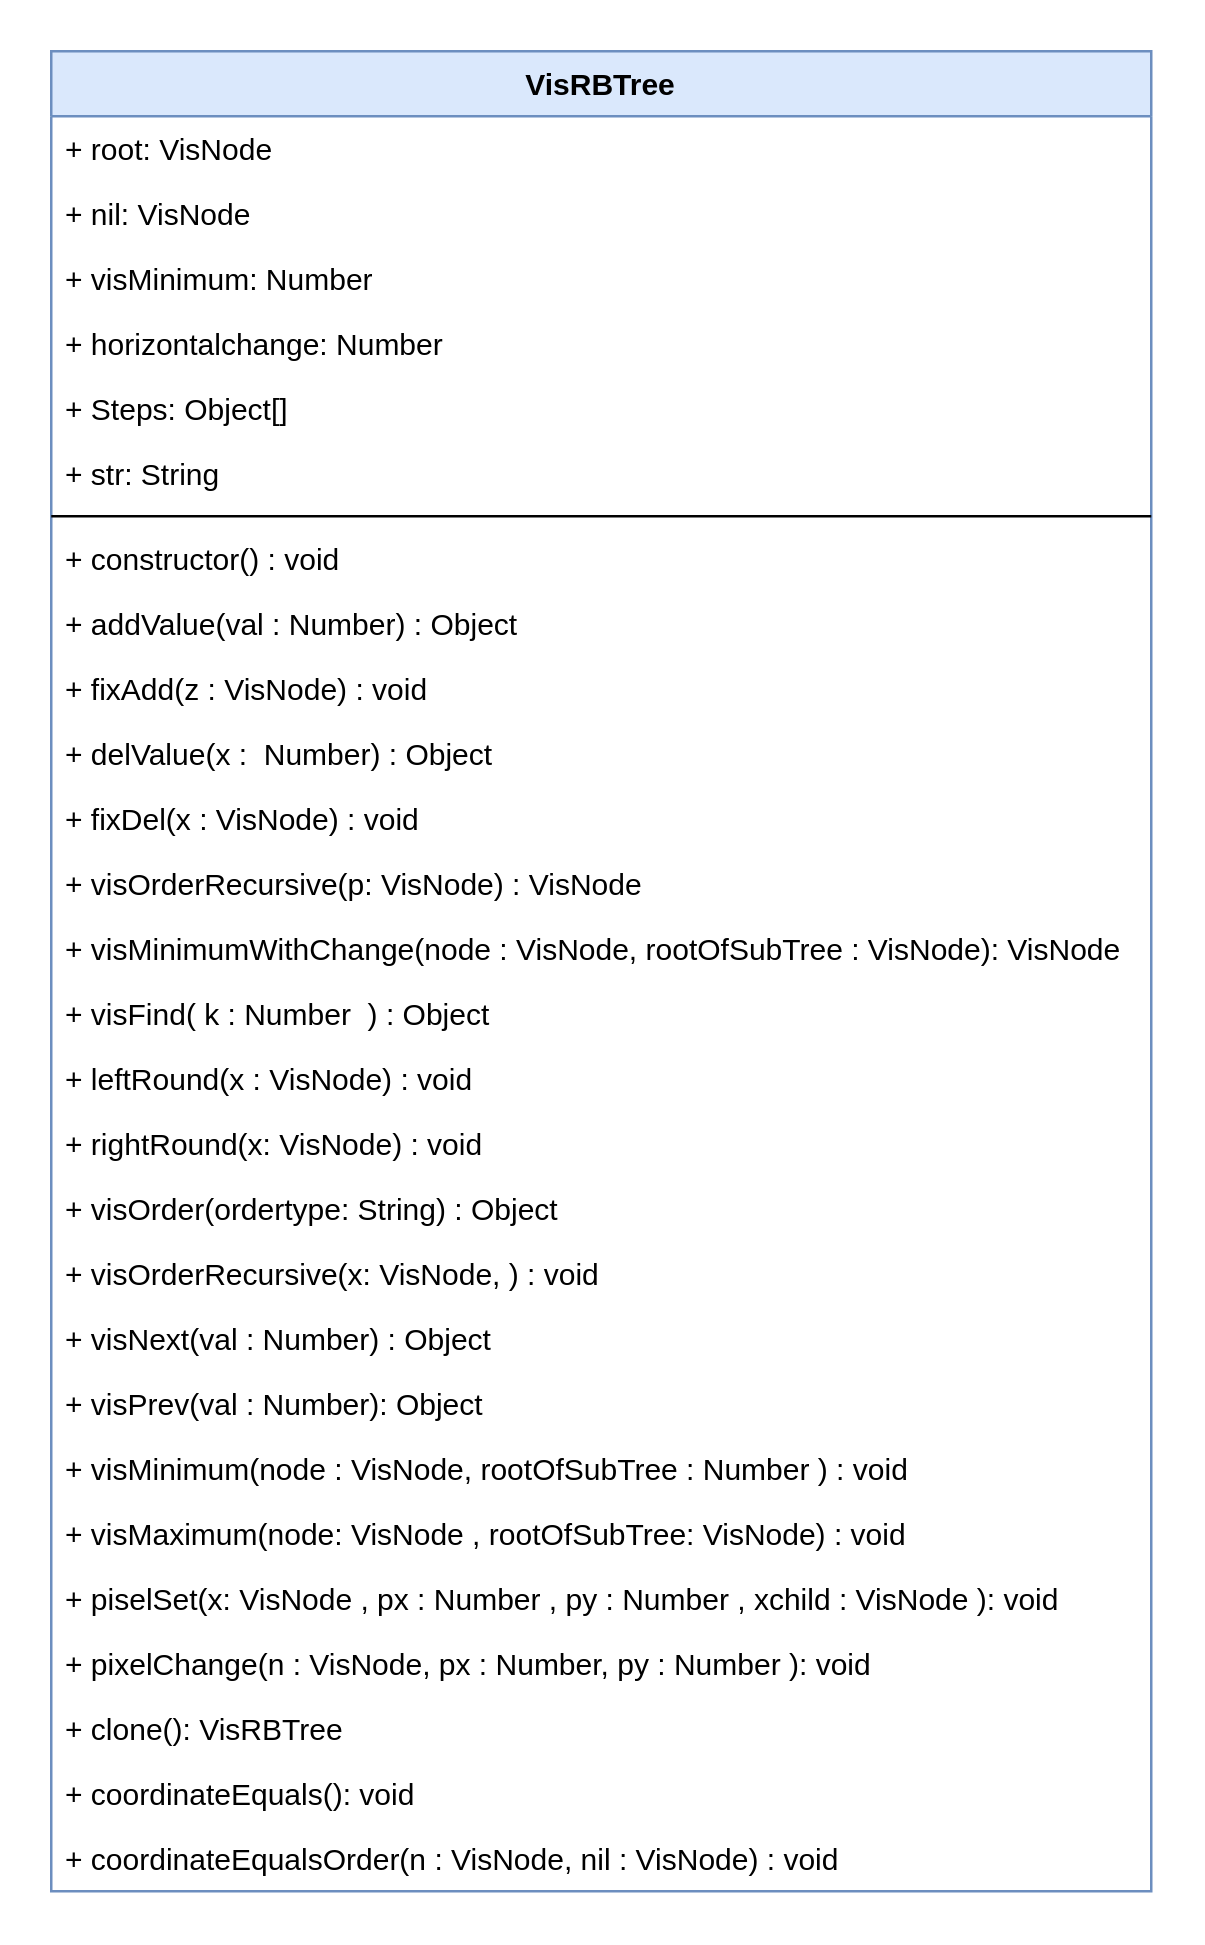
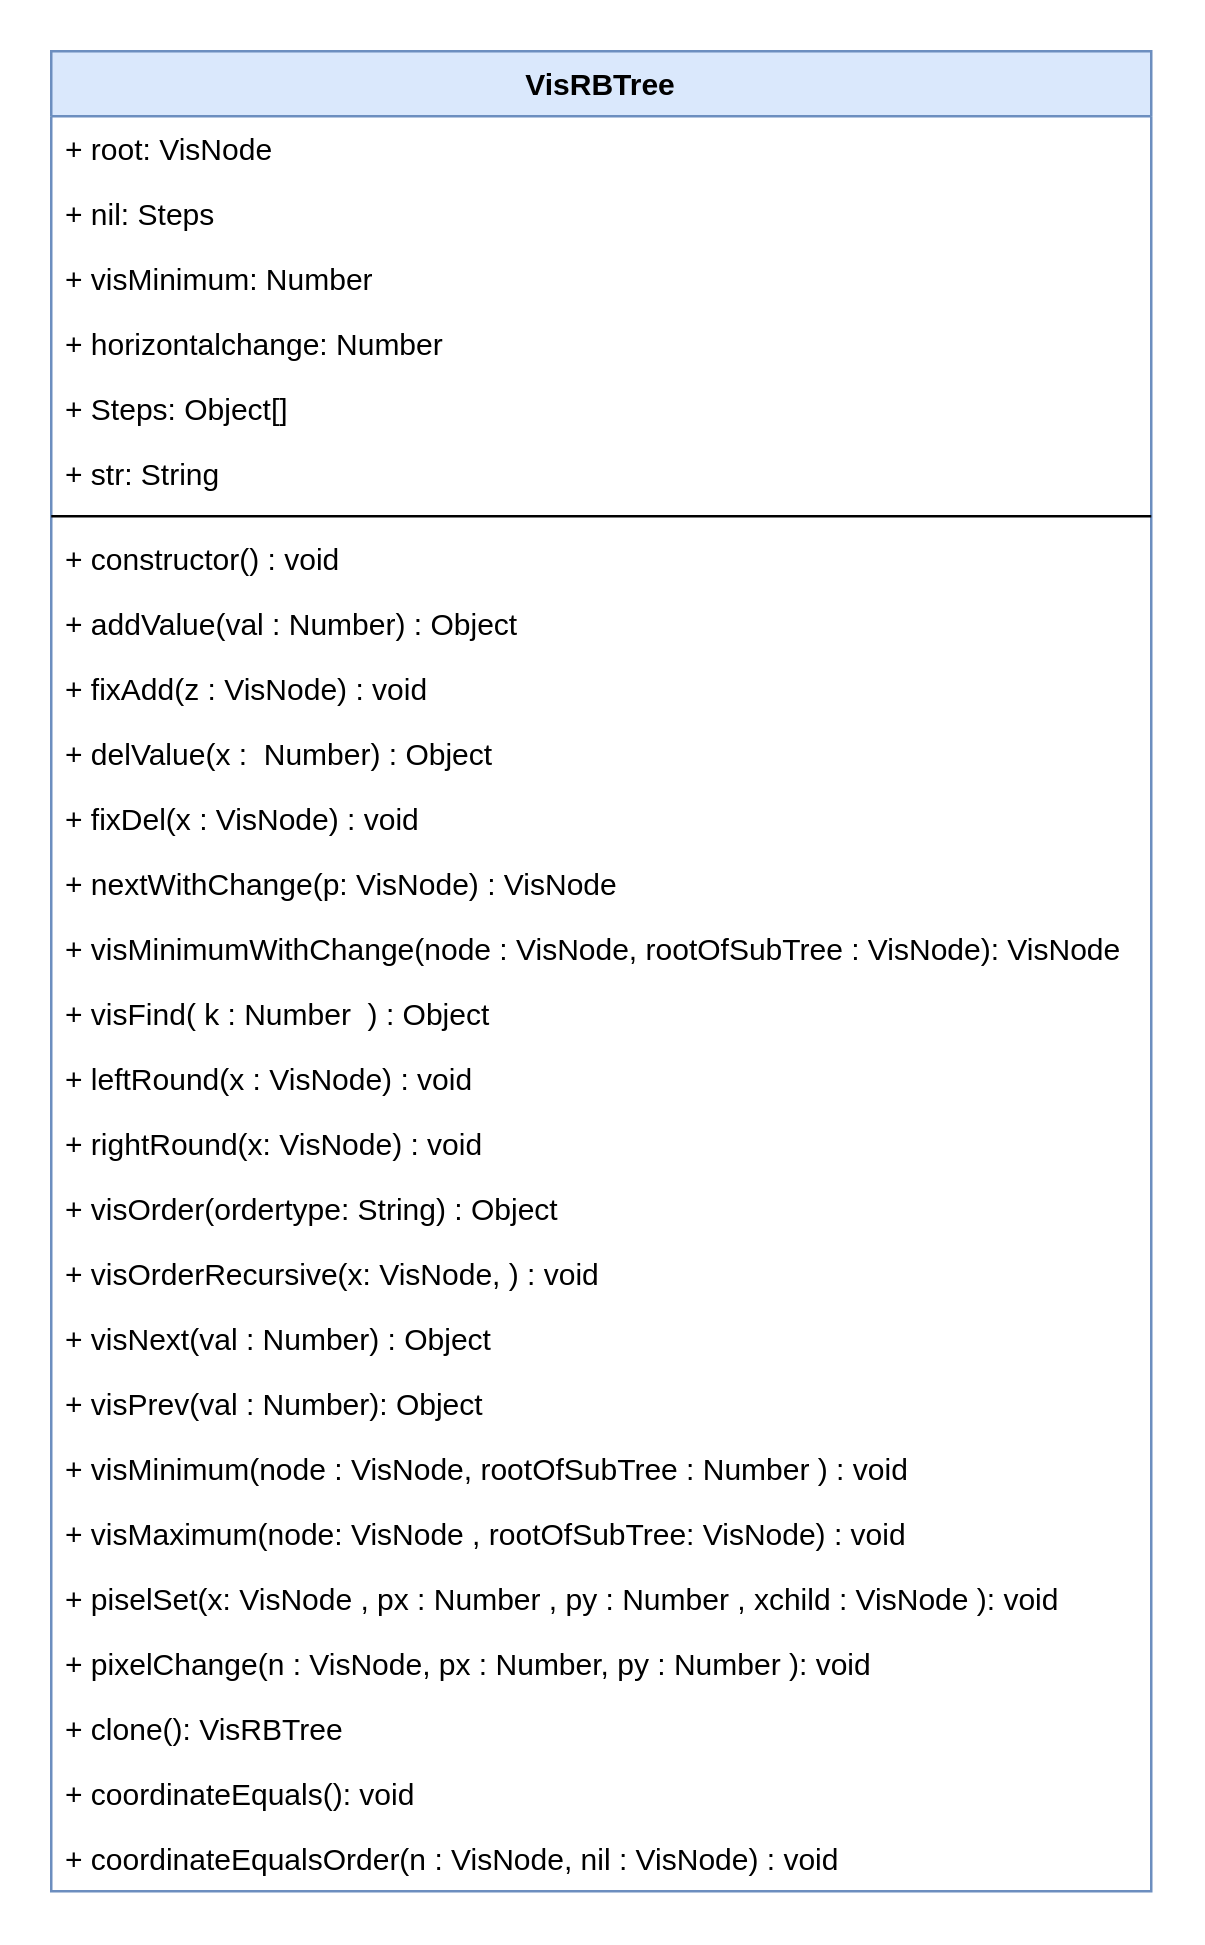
node "+ nil: VisNode": label "+ nil: VisNode" -> "+ nil: Steps"
node "+ visOrderRecursive(p: VisNode) : VisNode": label "+ visOrderRecursive(p: VisNode) : VisNode" -> "+ nextWithChange(p: VisNode) : VisNode"
